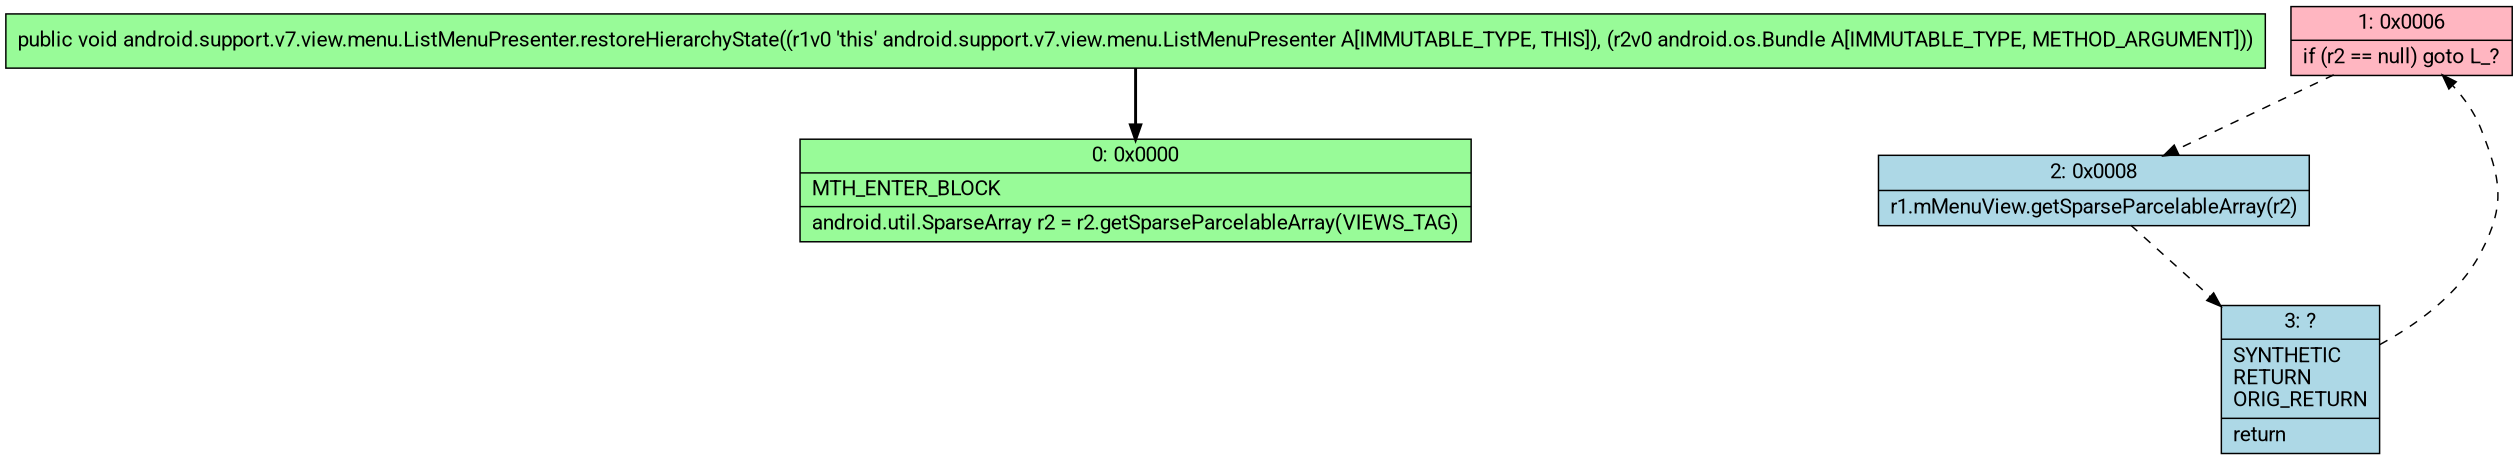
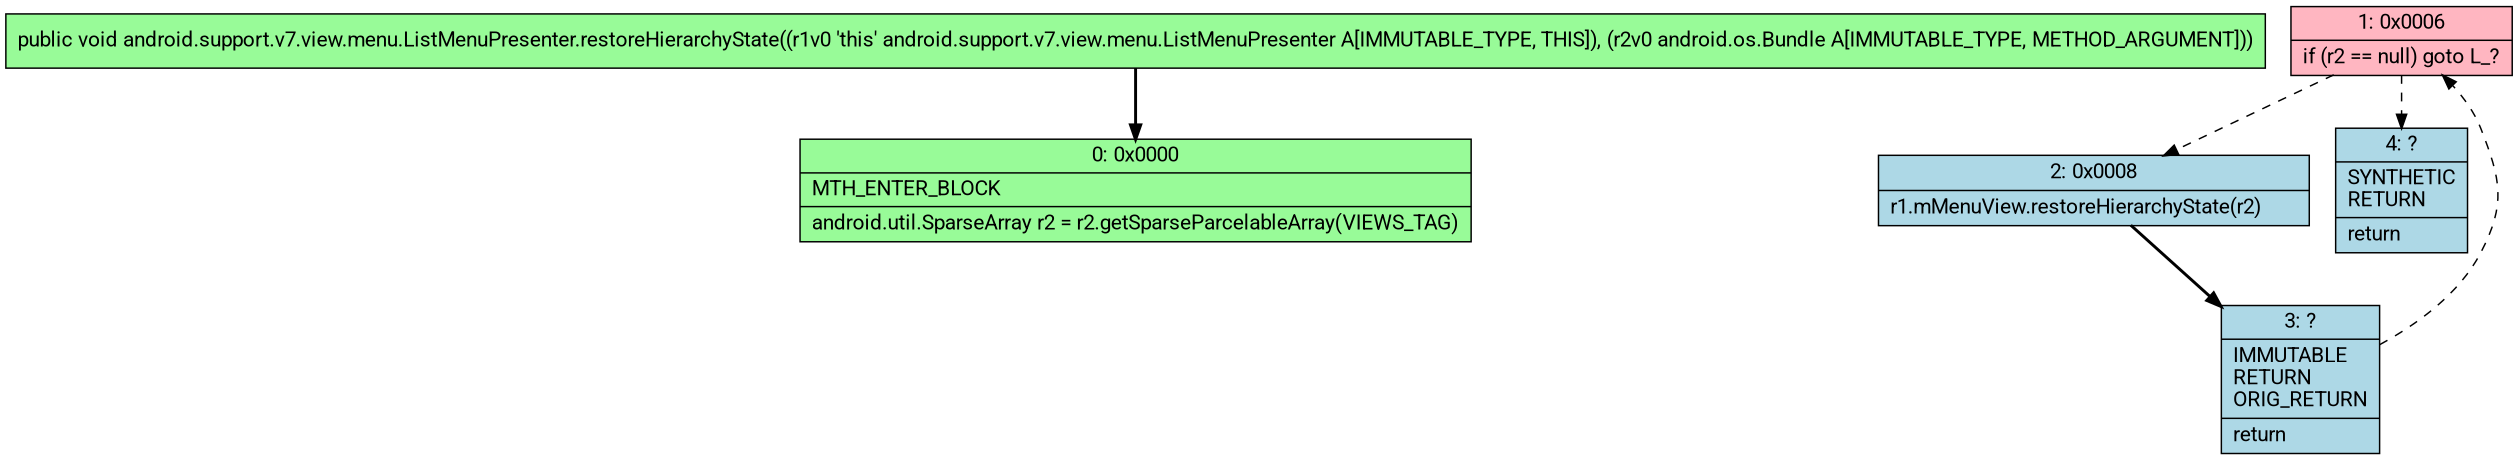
node "4: ?": added
node "2: 0x0008": text "r1.mMenuView.getSparseParcelableArray(r2)" -> "r1.mMenuView.restoreHierarchyState(r2)"
edge "2: 0x0008" -> "3: ?": style dashed -> bold
node "3: ?": text "SYNTHETIC" -> "IMMUTABLE"
